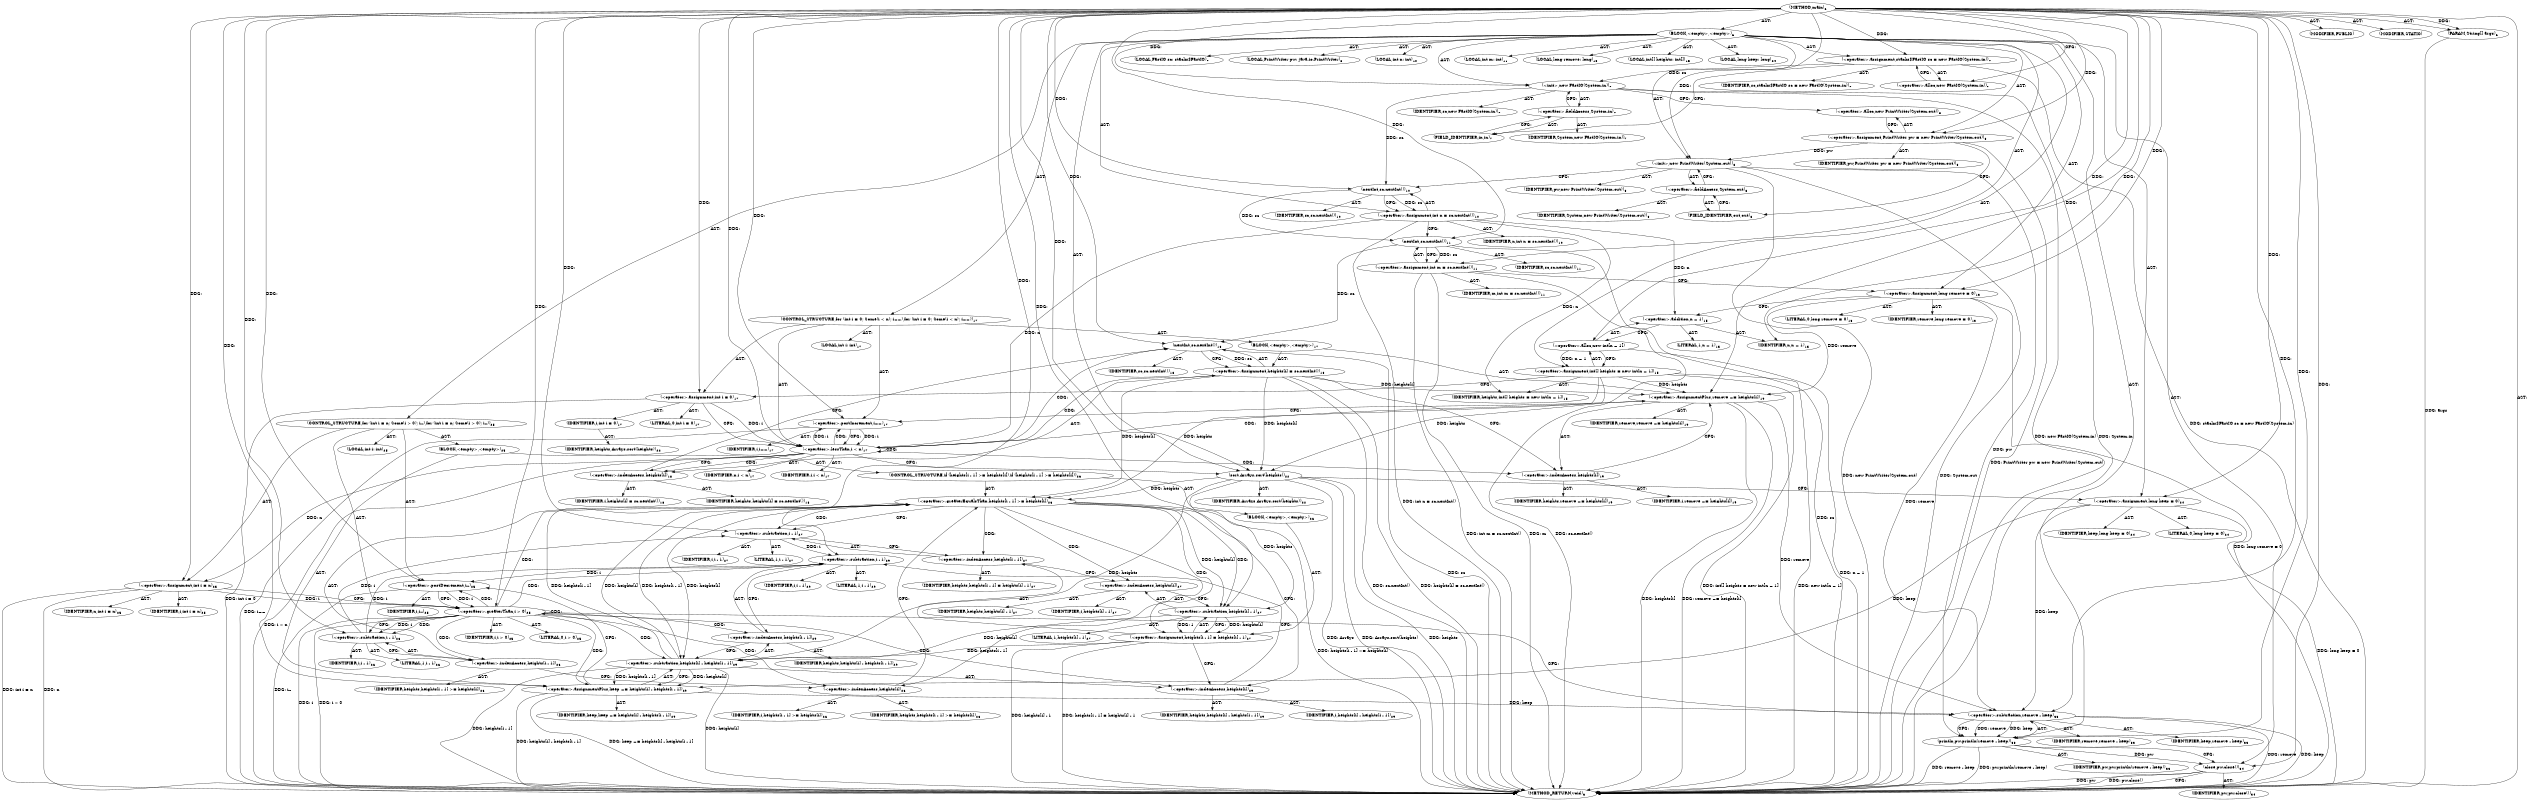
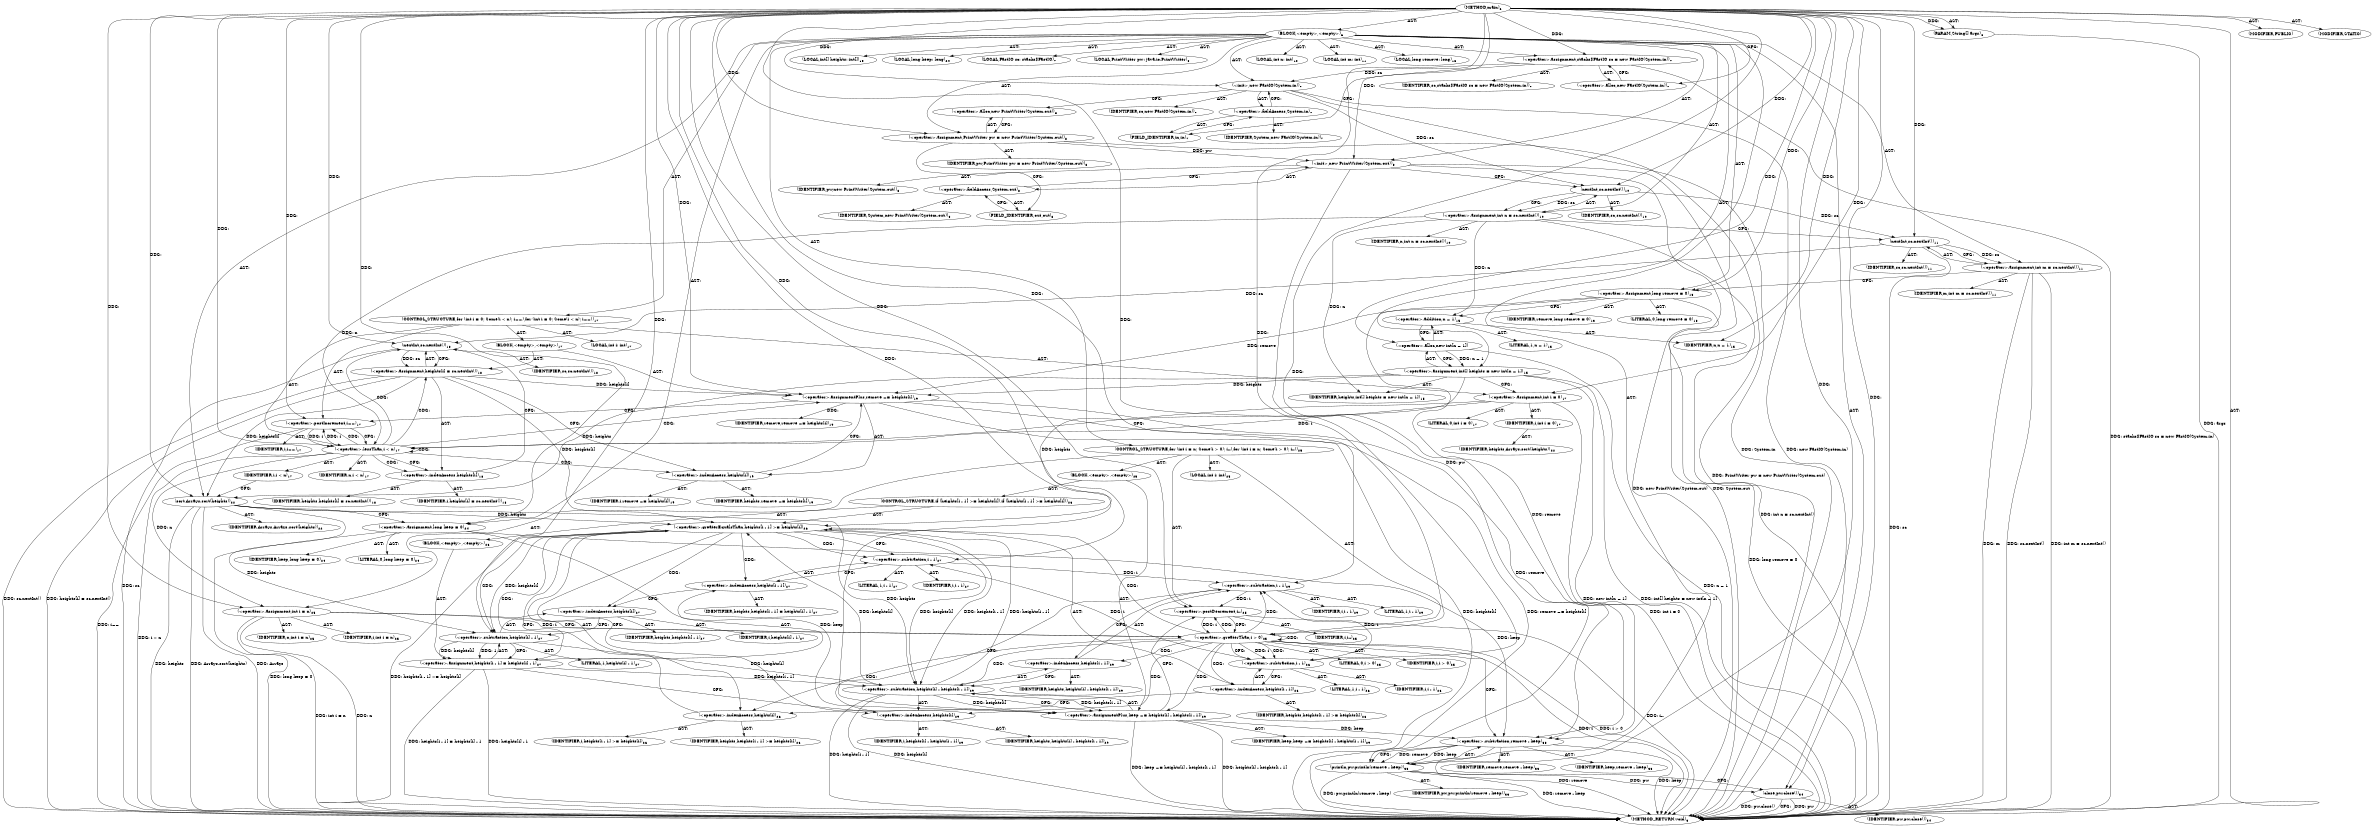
edge "(<operator>.assignmentPlus,remove += heights[i])" -> "(IDENTIFIER,remove,remove += heights[i])": label "AST: " -> "DDG: "
edge "(<operator>.lessThan,i < n)" -> "(sort,Arrays.sort(heights))": now "(IDENTIFIER,i,i < n)" -> "(sort,Arrays.sort(heights))"
